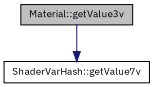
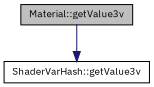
node "ShaderVarHash::getValue7v": label "ShaderVarHash::getValue7v" -> "ShaderVarHash::getValue3v"
